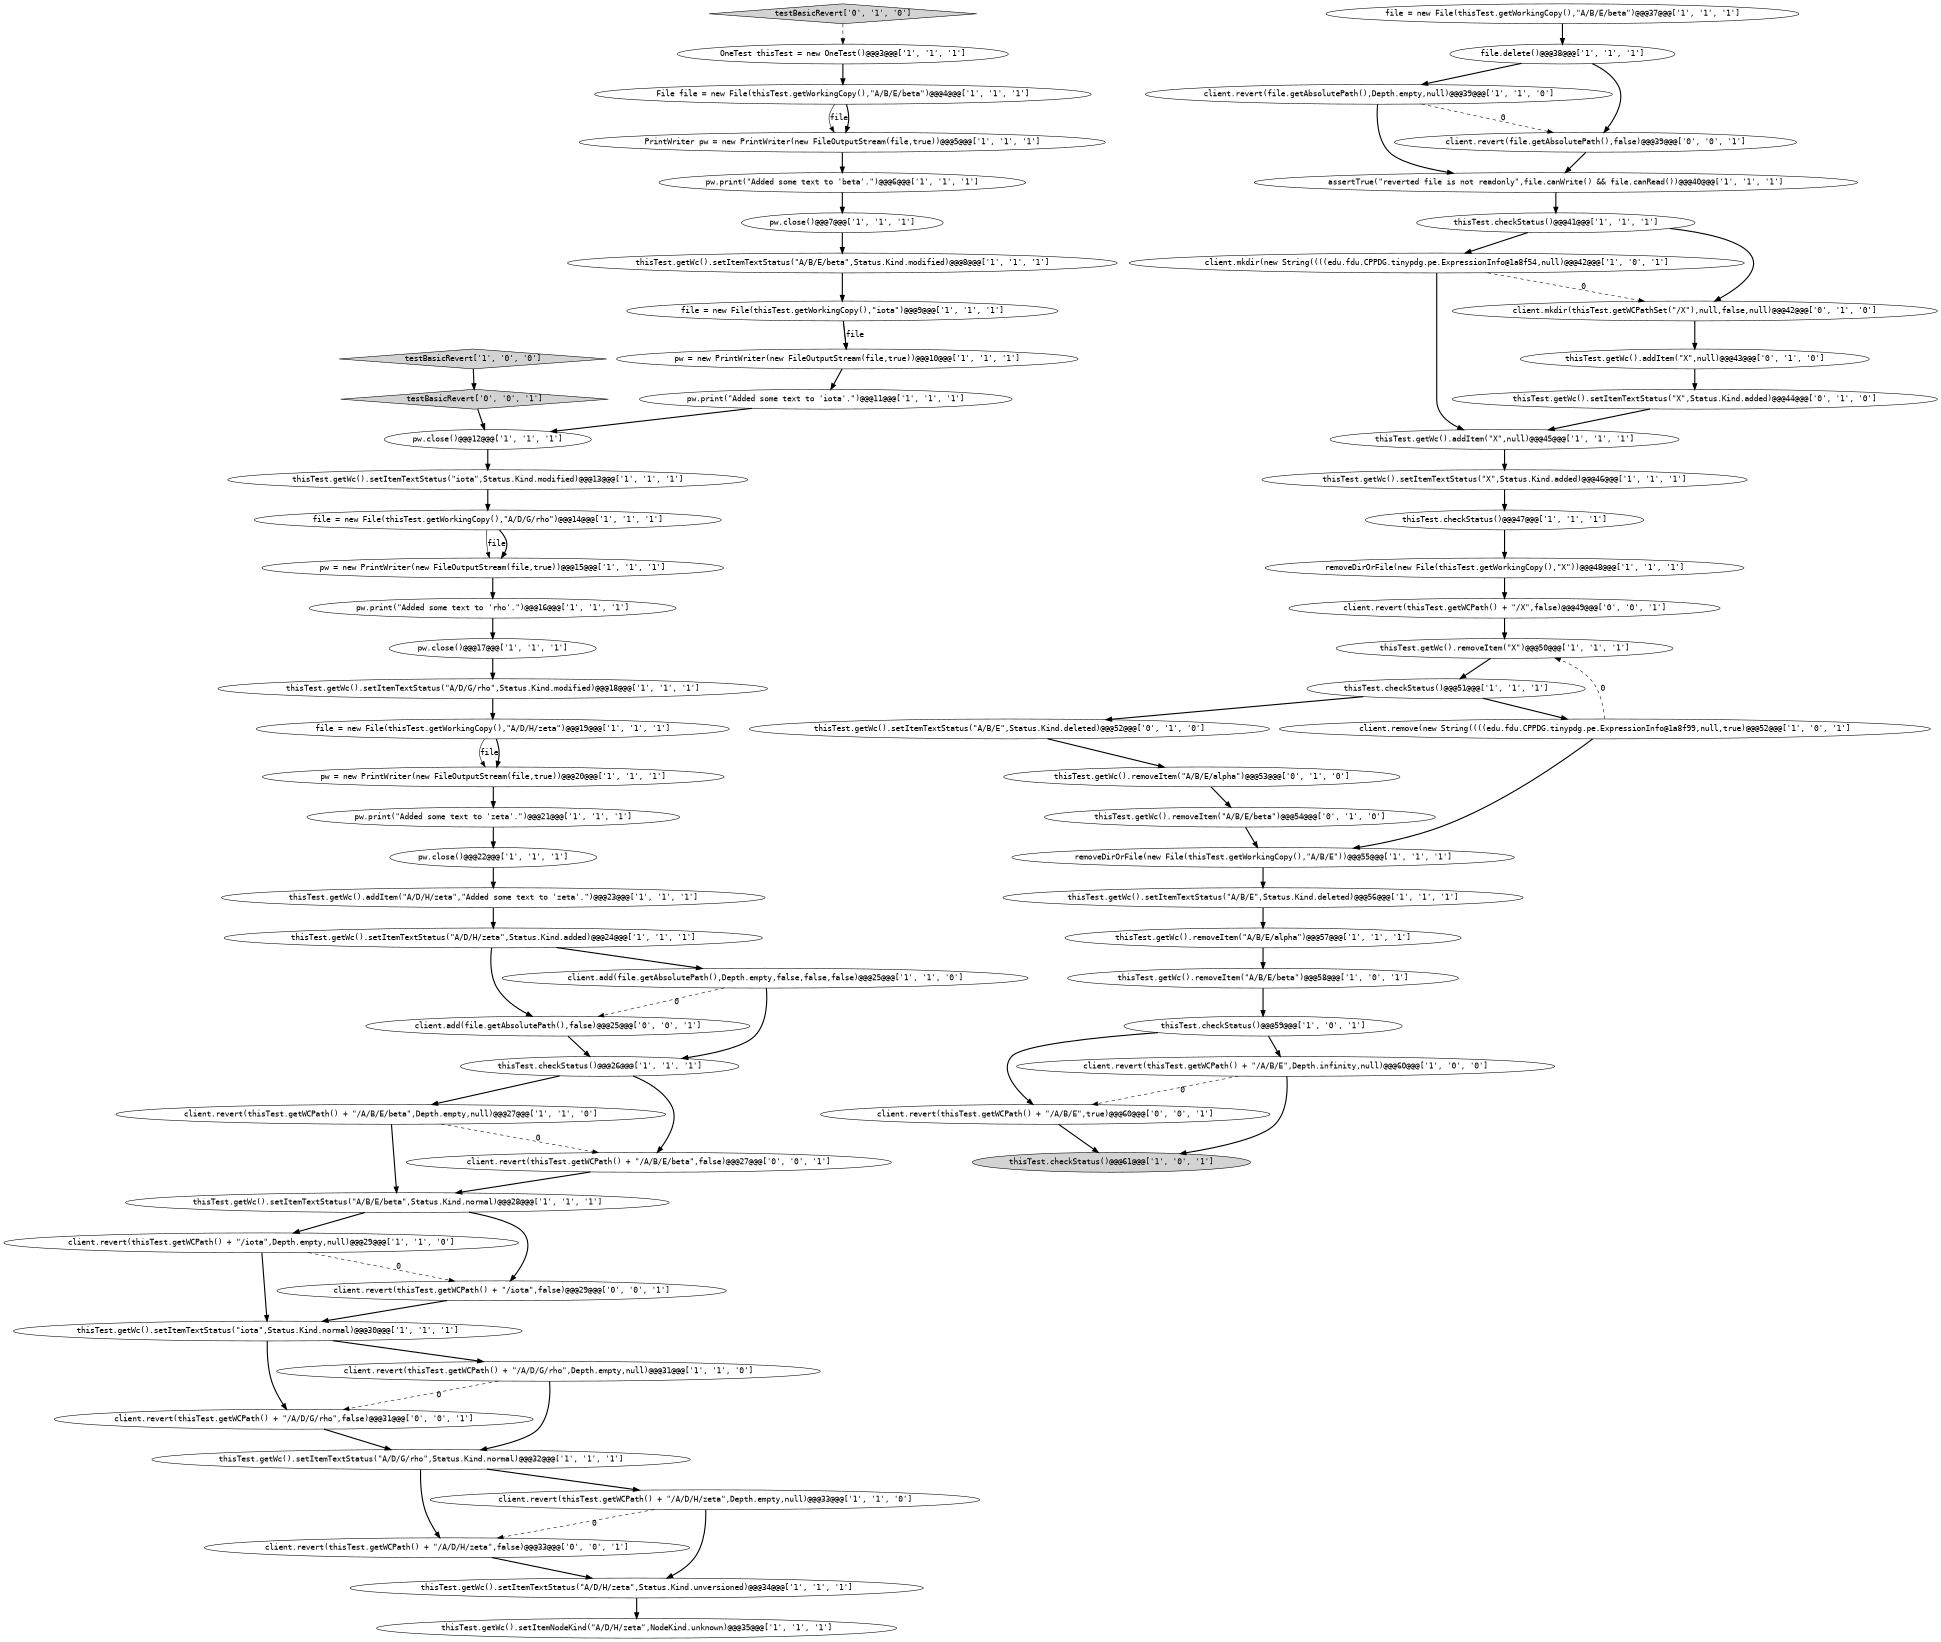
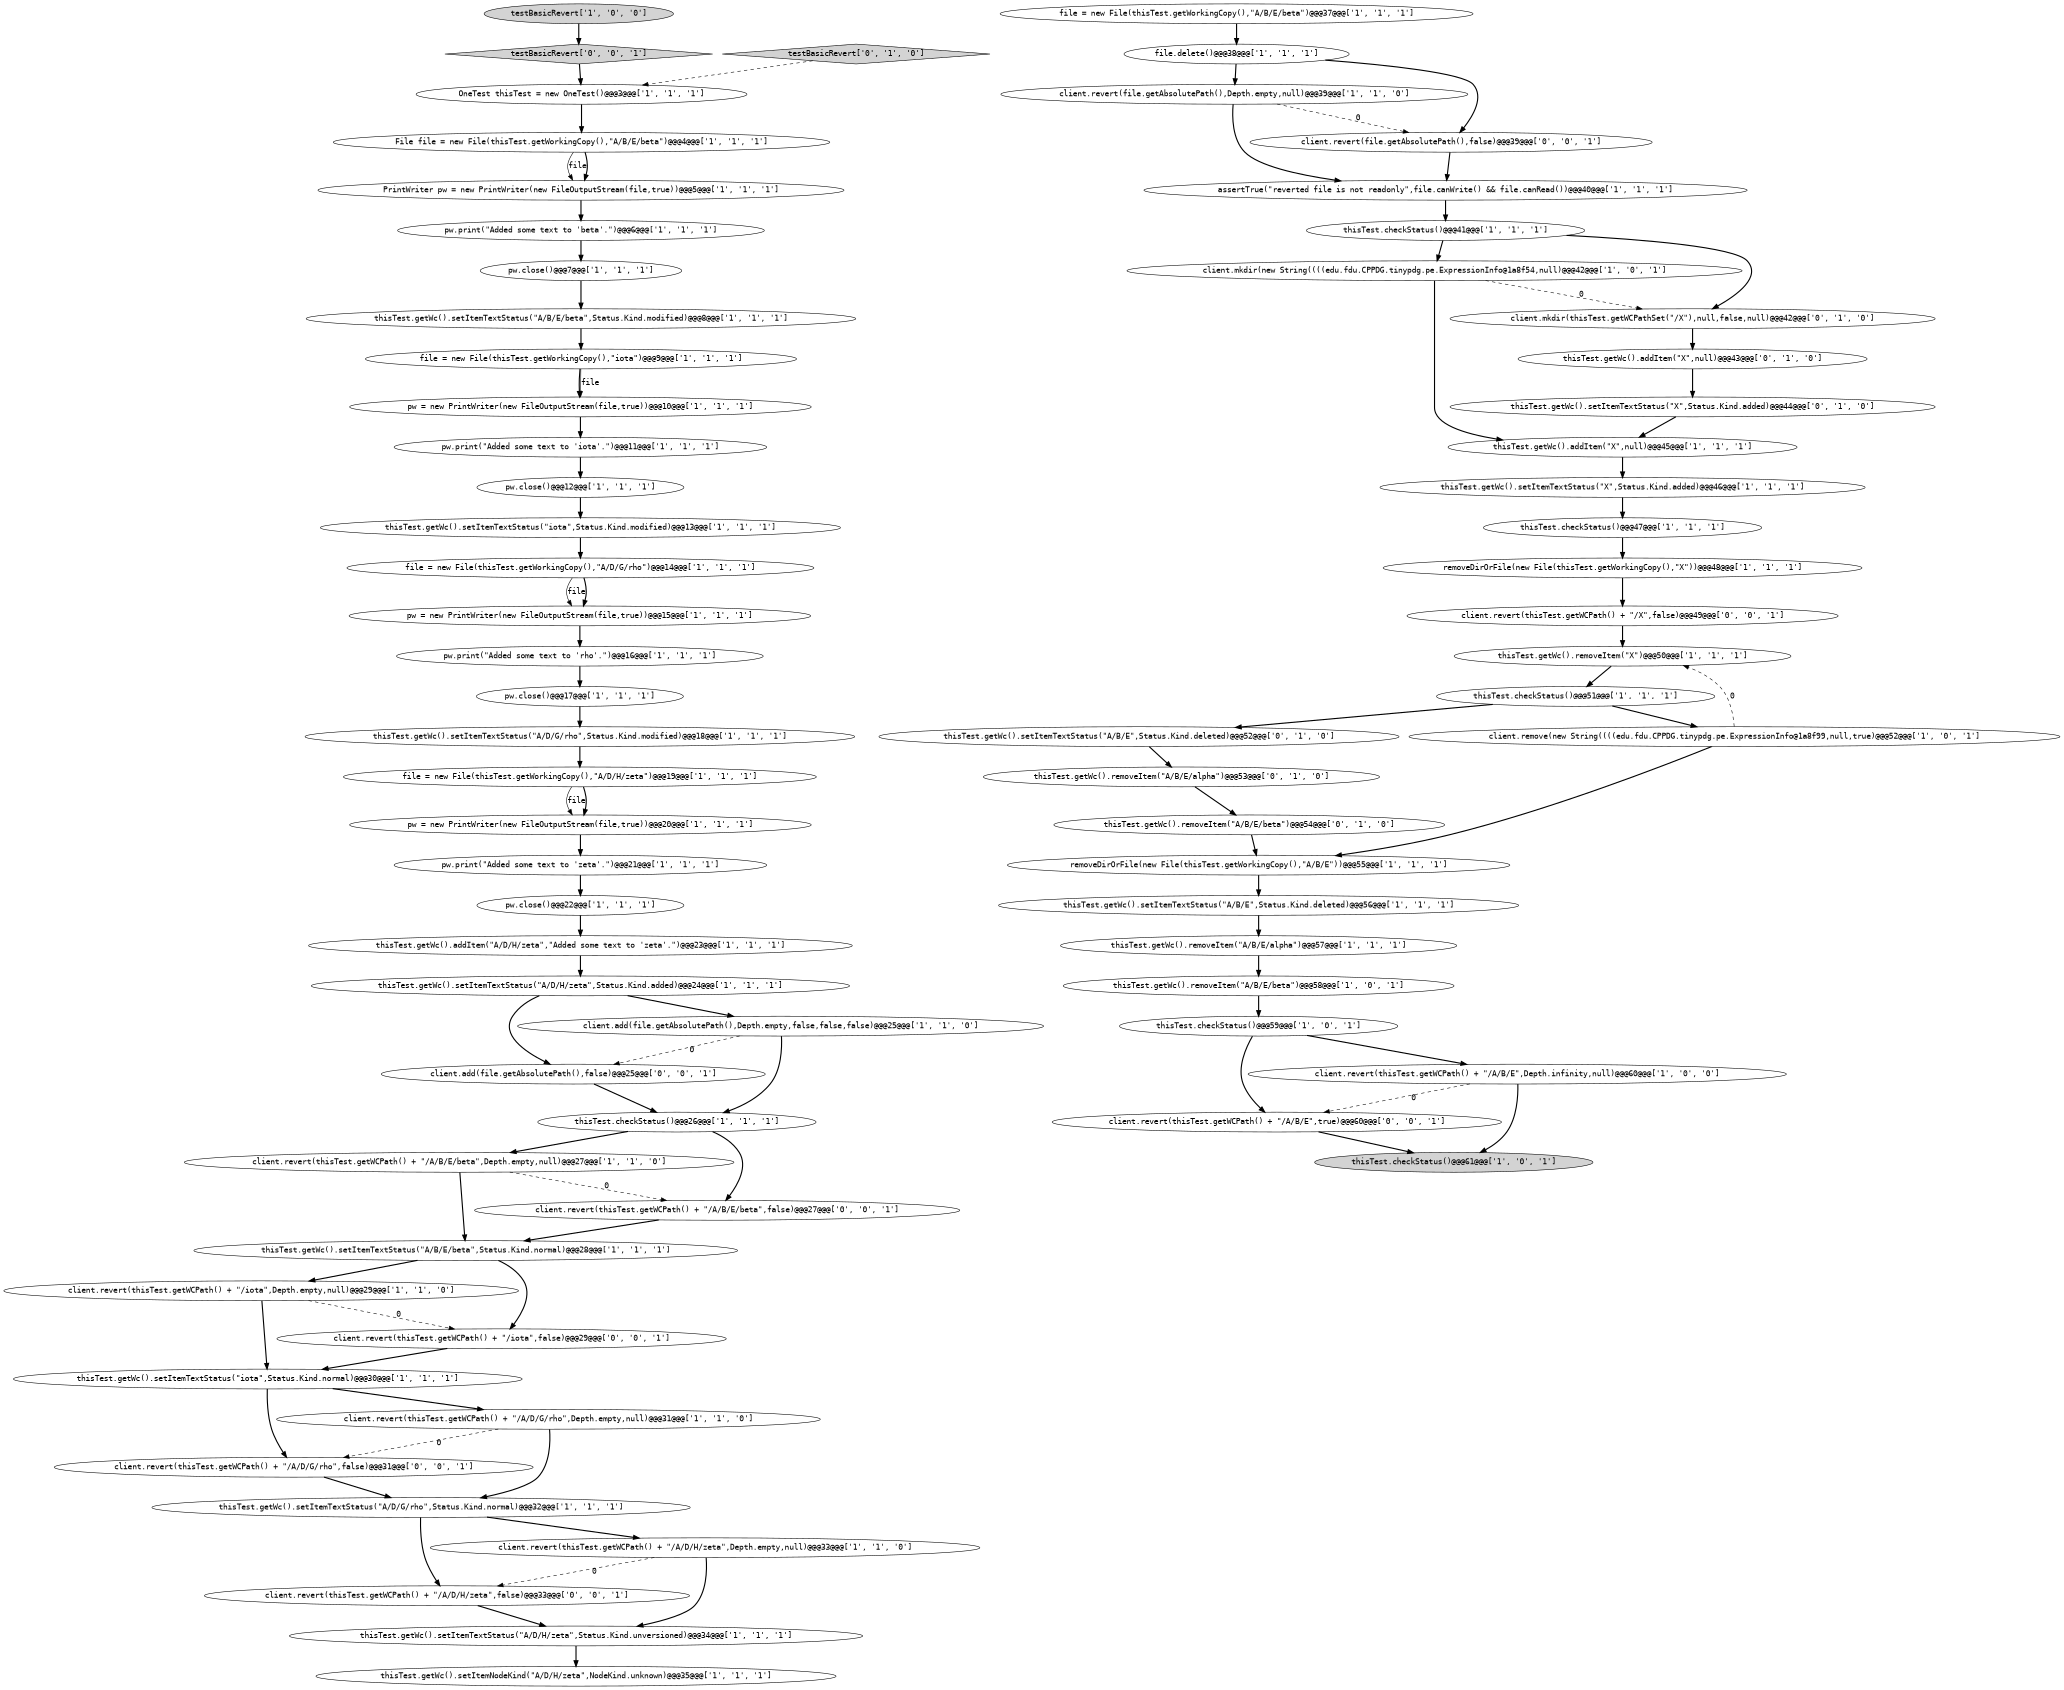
node "testBasicRevert['1', '0', '0']": shape diamond -> ellipse
edge "testBasicRevert['0', '0', '1']" -> "pw.close()@@@12@@@['1', '1', '1']": now "testBasicRevert['0', '0', '1']" -> "OneTest thisTest = new OneTest()@@@3@@@['1', '1', '1']"
